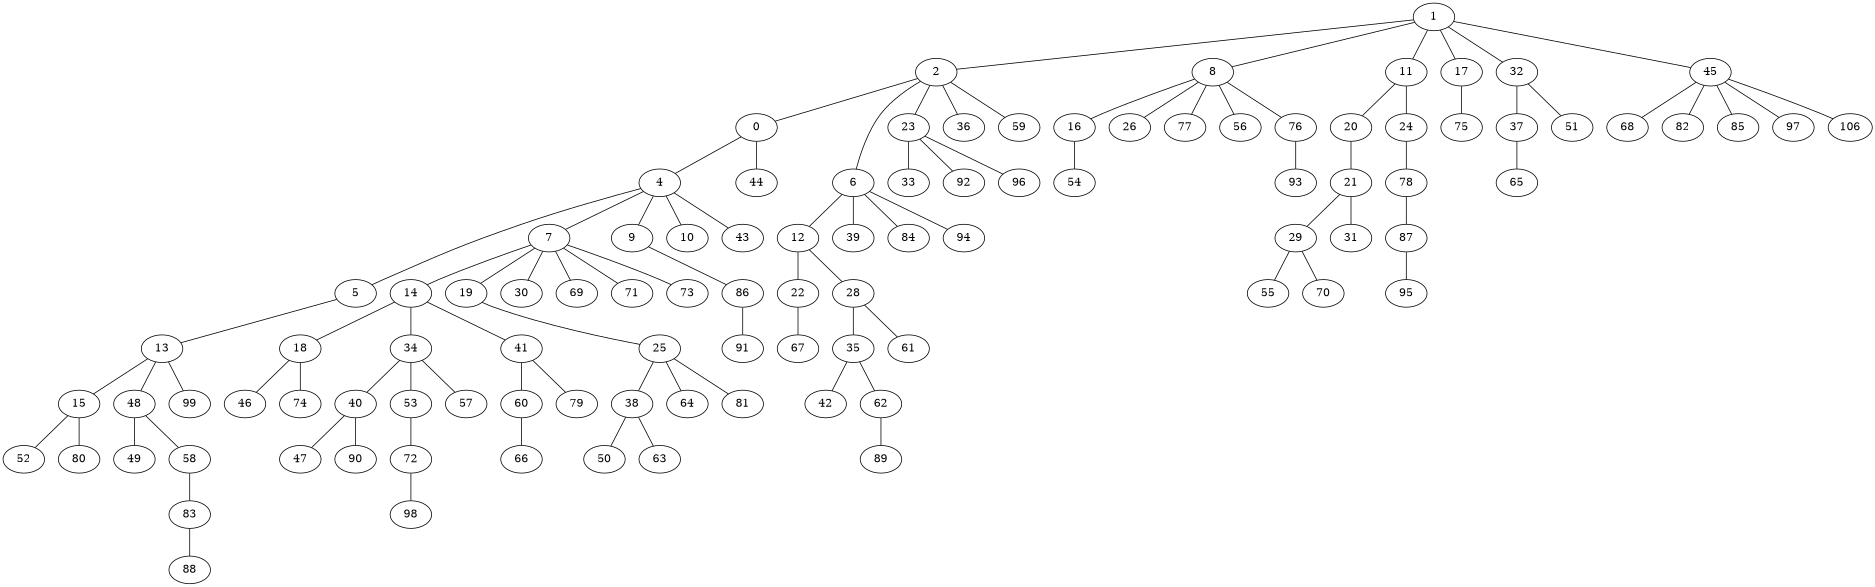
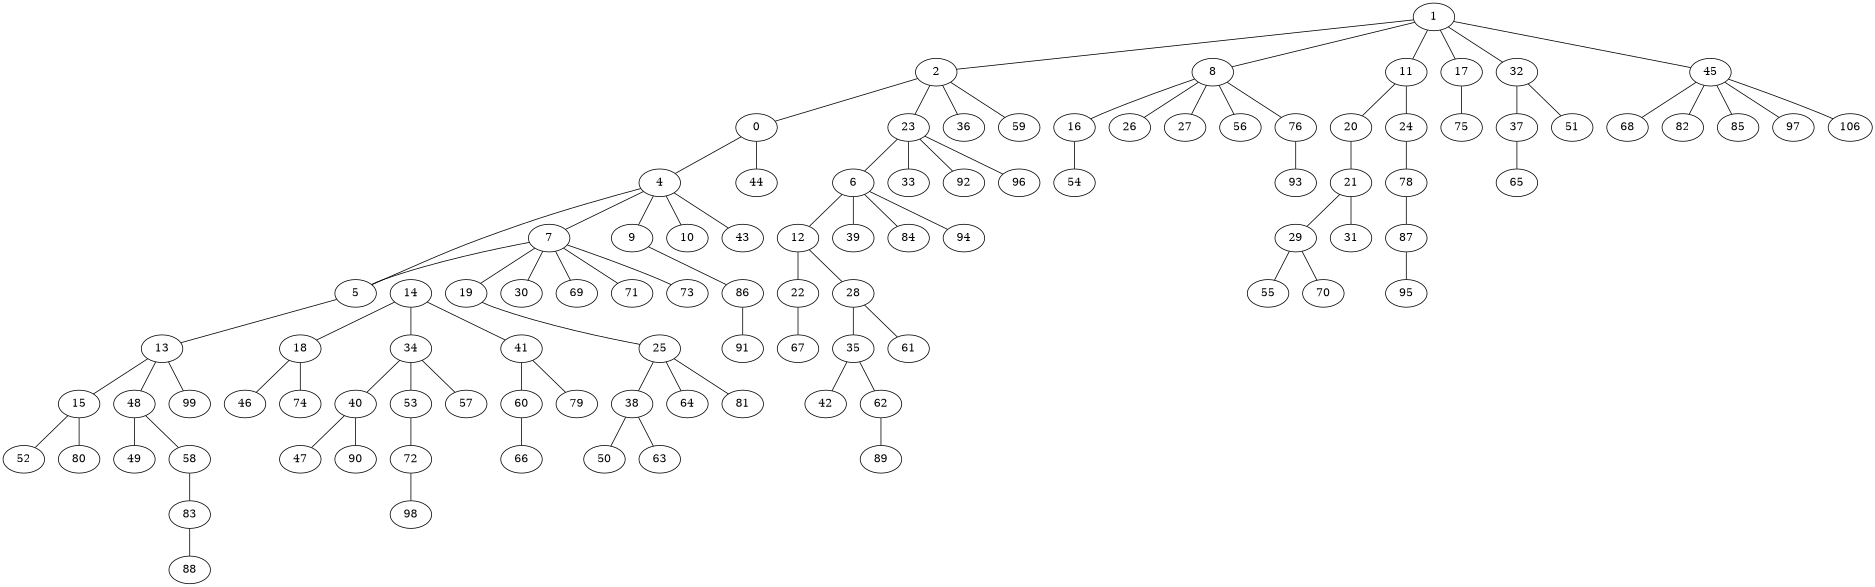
edge "2" -- "6": now "23" -- "6"
node "77": label "77" -> "27"
edge "7" -- "14": now "7" -- "5"
